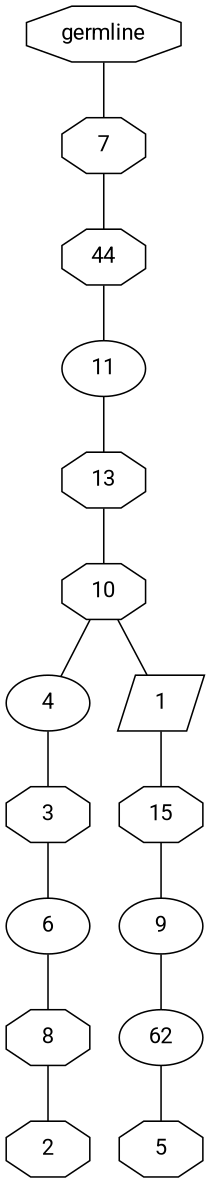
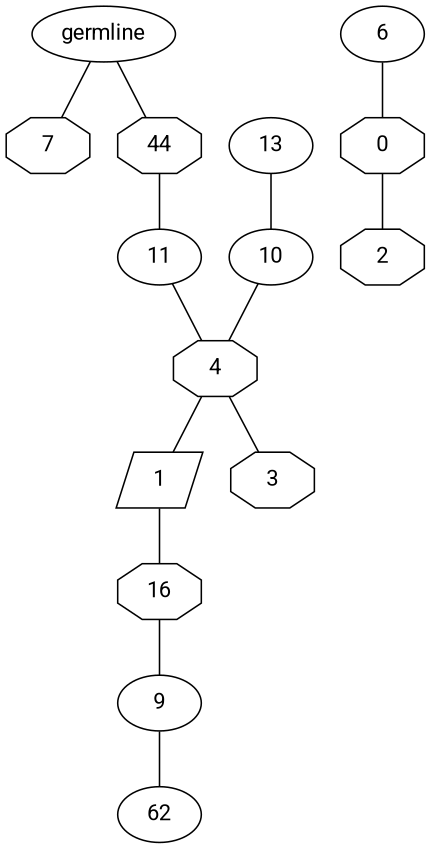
node "germline": shape octagon -> ellipse
edge "7" -- "44": now "germline" -- "44"
edge "11" -- "13": now "11" -- "4"
node "13": shape octagon -> ellipse
node "10": shape octagon -> ellipse
edge "10" -- "1": now "4" -- "1"
node "4": shape ellipse -> octagon
node "15": label "15" -> "16"
edge "3" -- "6": removed
node "8": label "8" -> "0"
node "5": removed
